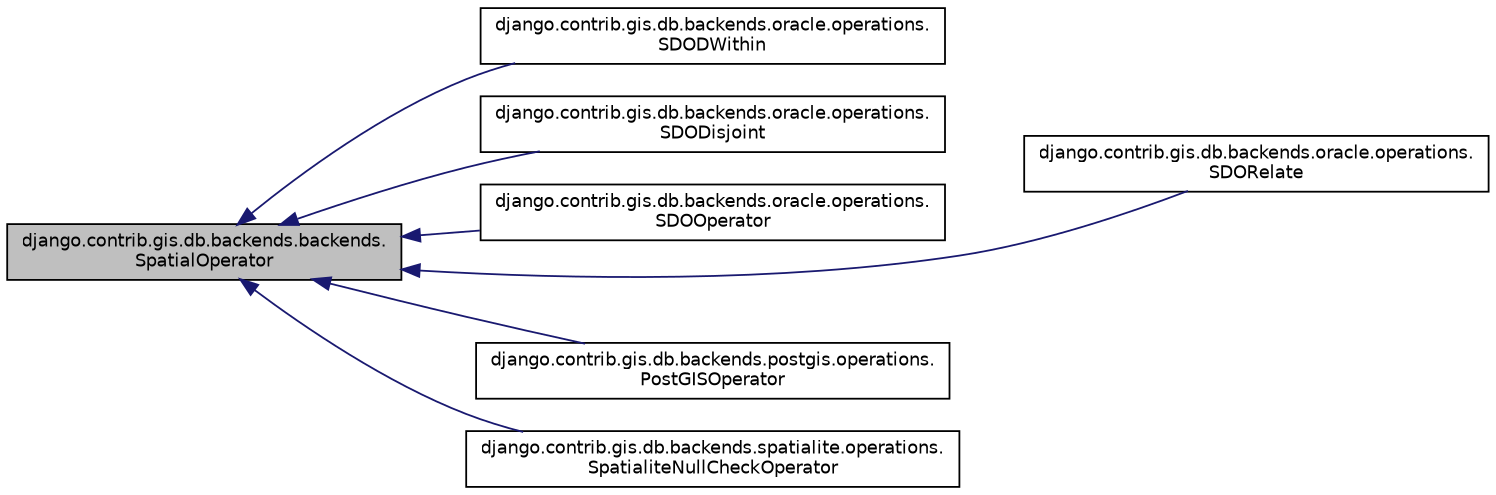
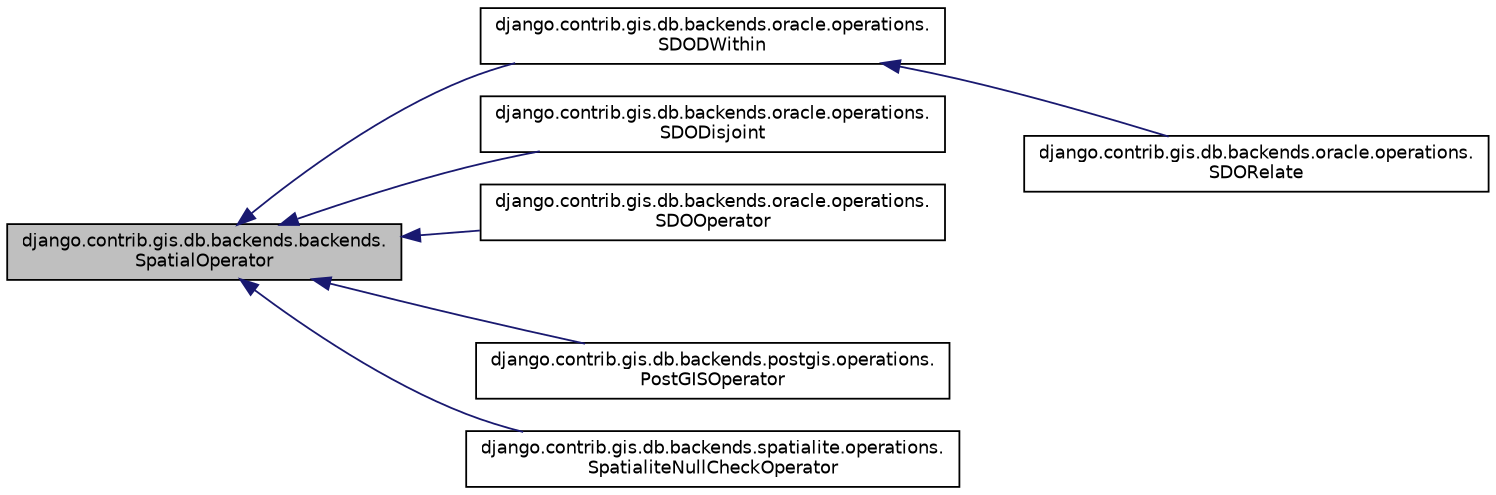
edge "django.contrib.gis.db.backends.oracle.operations. SDORelate" -> "django.contrib.gis.db.backends.backends. SpatialOperator": now "django.contrib.gis.db.backends.oracle.operations. SDORelate" -> "django.contrib.gis.db.backends.oracle.operations. SDODWithin"
